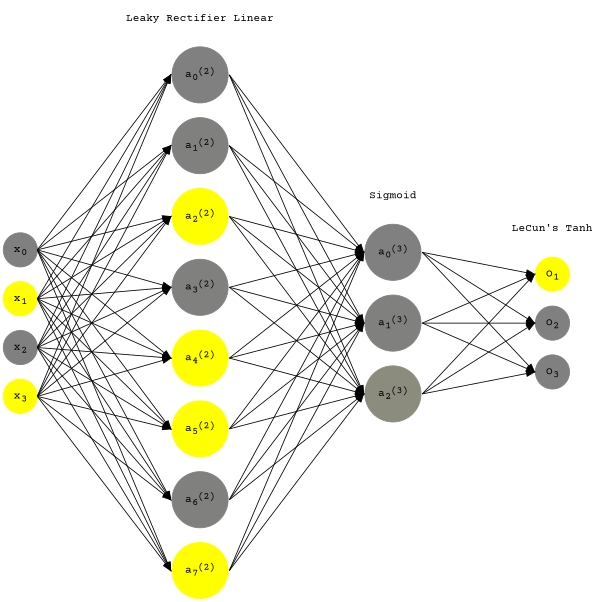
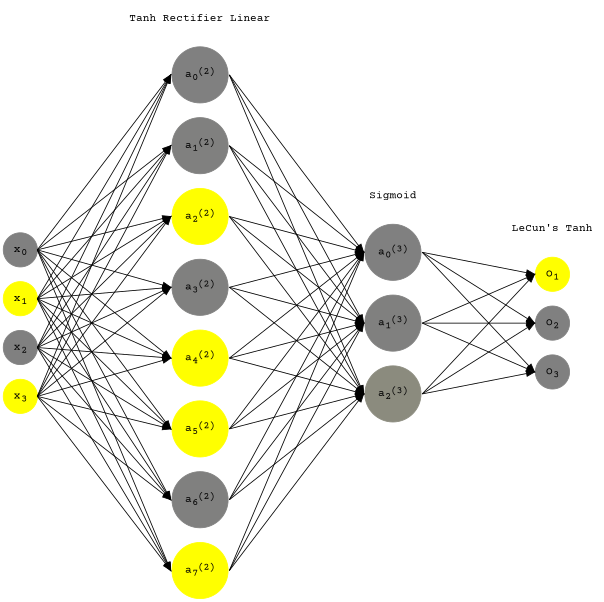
node "Leaky Rectifier Linear": label "Leaky Rectifier Linear" -> "Tanh Rectifier Linear"
